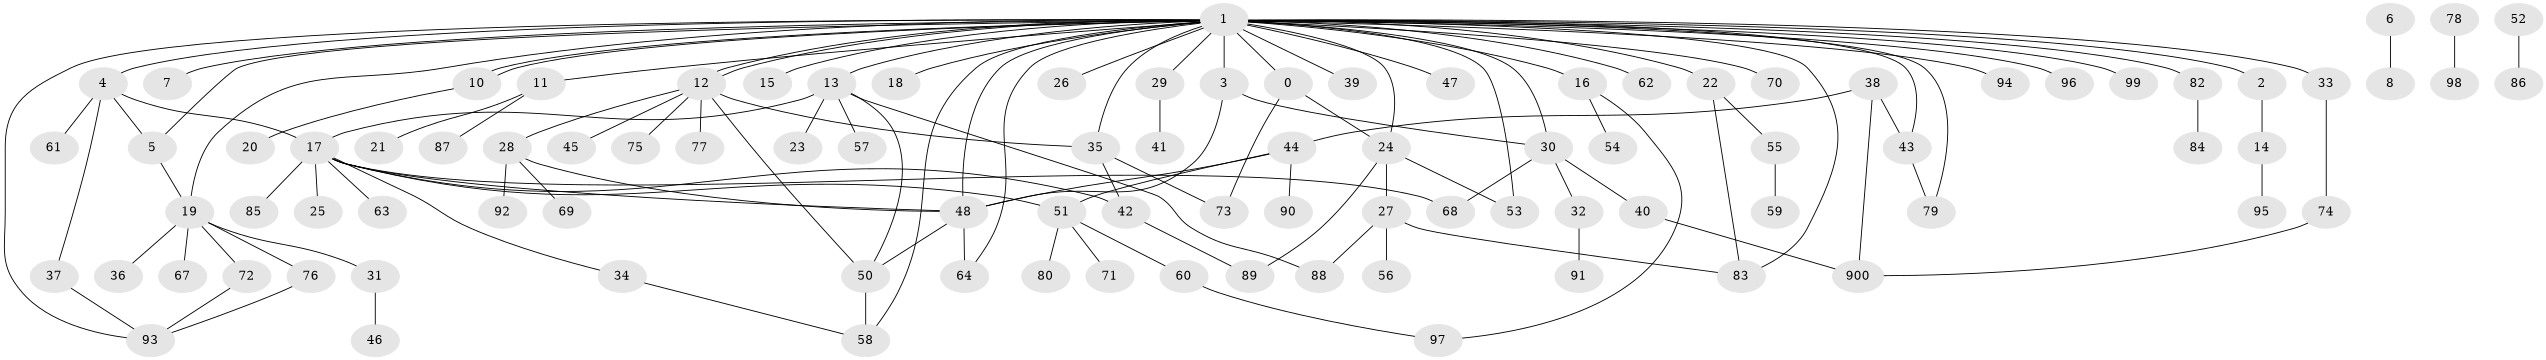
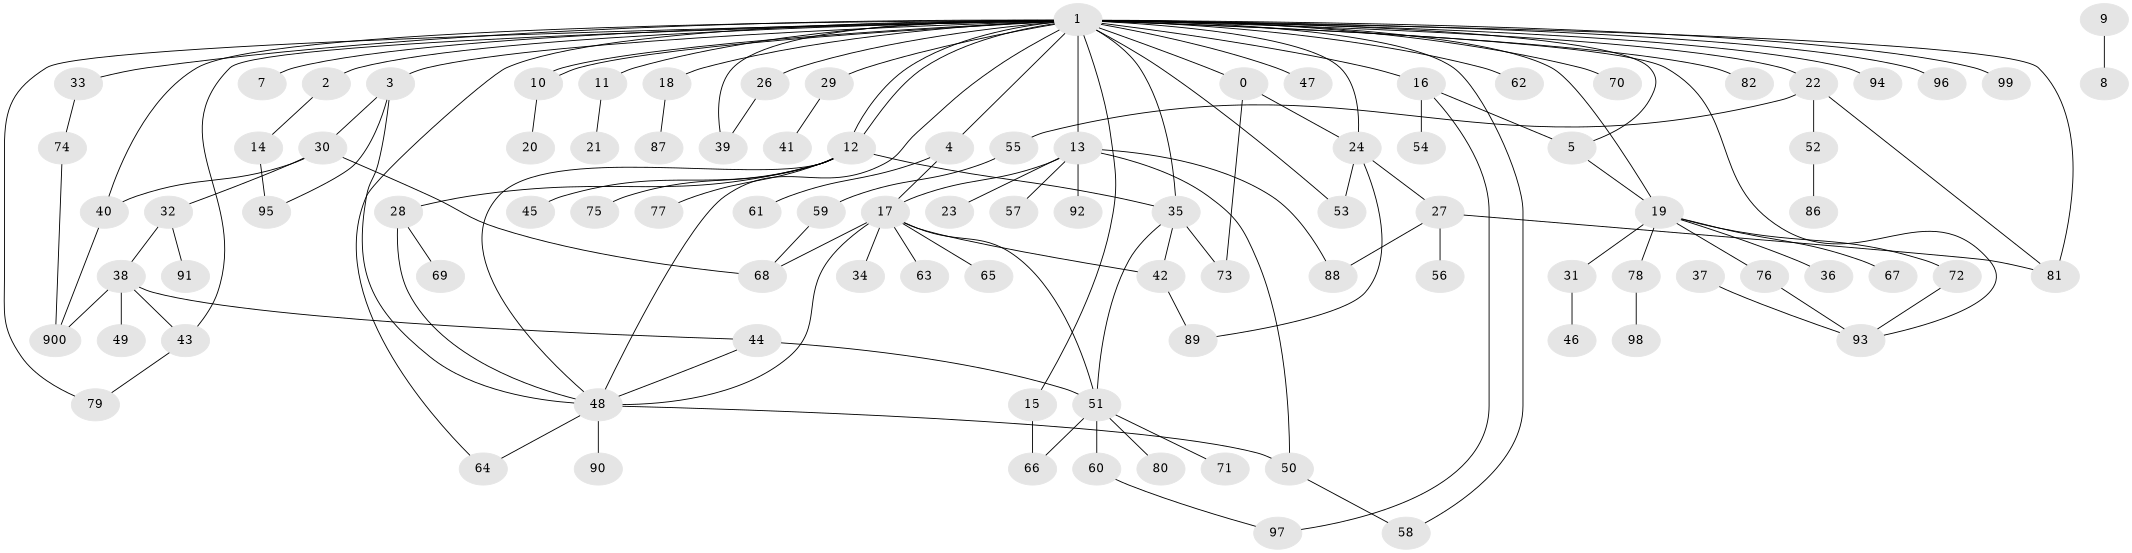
node "6": label "6" -> "9"
edge "1" -- "30": now "1" -- "40"
edge "4" -- "5": now "16" -- "5"
edge "26" -- "39": added
edge "22" -- "52": added
edge "11" -- "87": now "18" -- "87"
node "84": removed
edge "3" -- "95": added
edge "12" -- "50": now "12" -- "48"
edge "28" -- "92": now "13" -- "92"
edge "44" -- "90": now "48" -- "90"
edge "4" -- "37": removed
node "85": removed
node "25": label "25" -> "65"
edge "32" -- "38": added
edge "59" -- "68": added
edge "19" -- "78": added
node "83": label "83" -> "81"
edge "35" -- "51": added
edge "34" -- "58": removed
node "49": added
node "66": added
